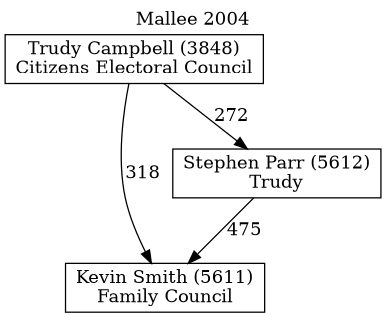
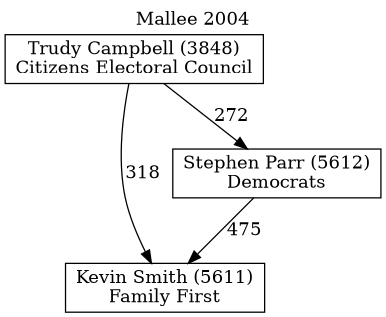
node "Stephen Parr (5612) Trudy": label "Stephen Parr (5612) Trudy" -> "Stephen Parr (5612) Democrats"
node "Kevin Smith (5611) Family Council": label "Kevin Smith (5611) Family Council" -> "Kevin Smith (5611) Family First"
